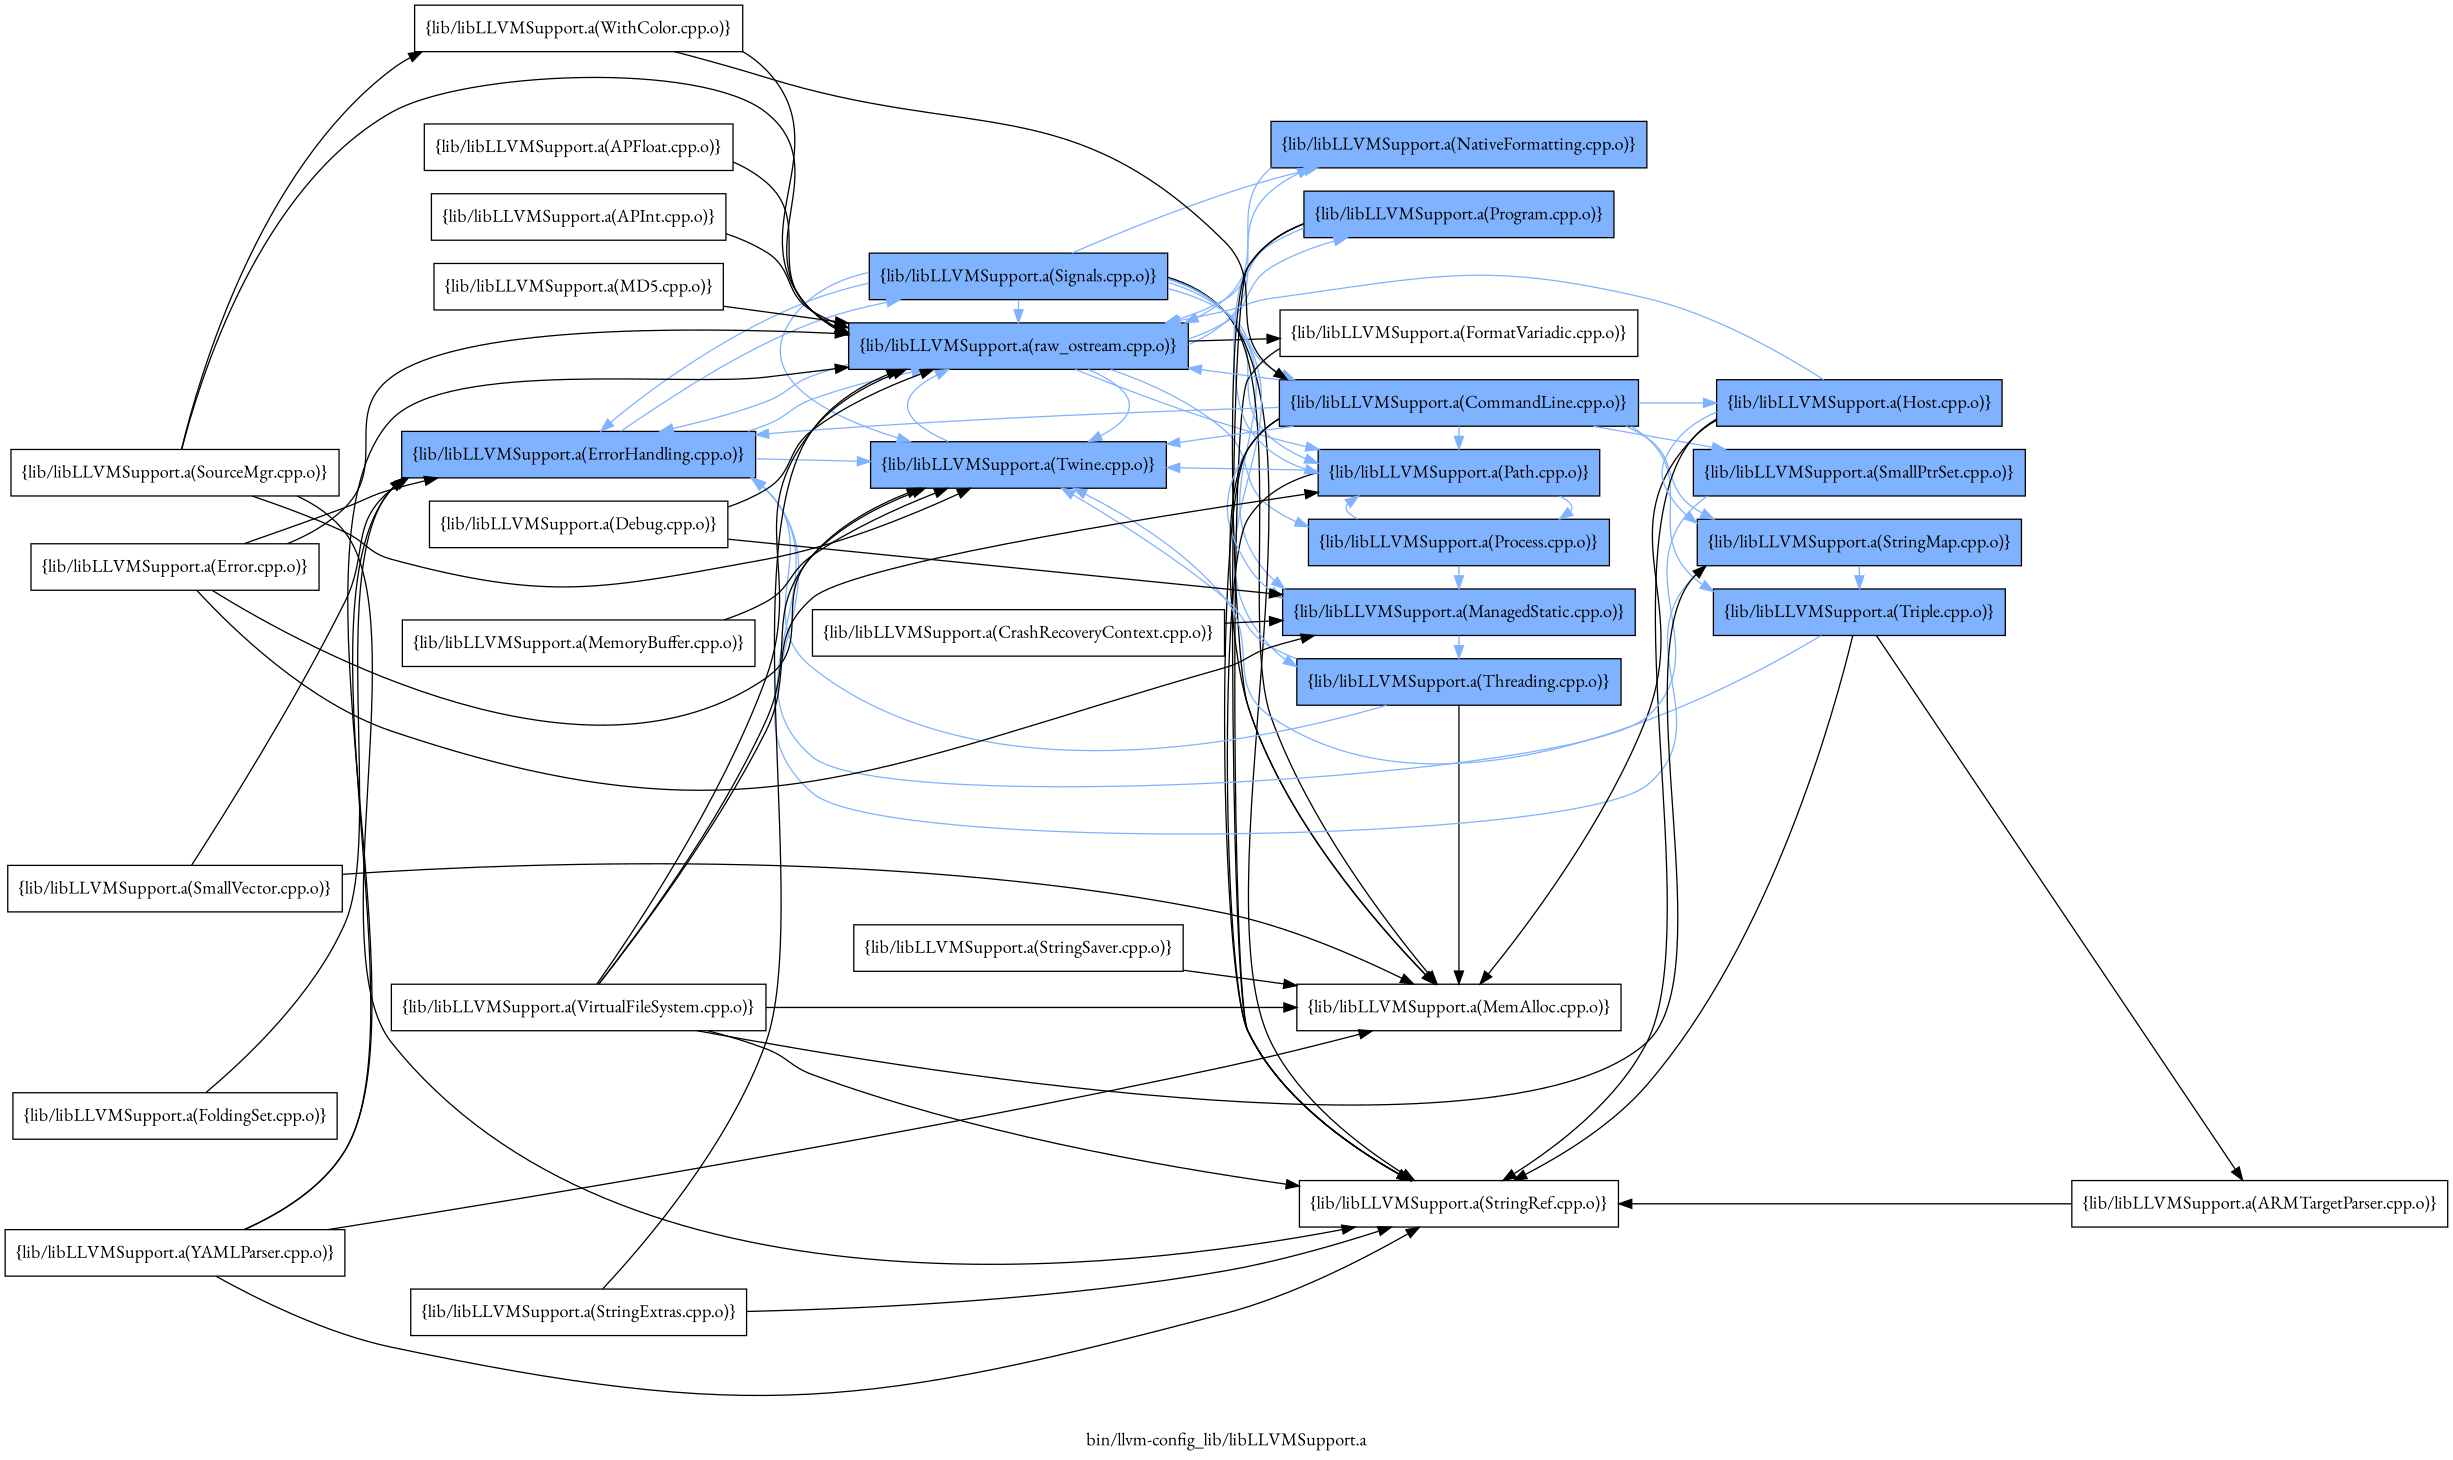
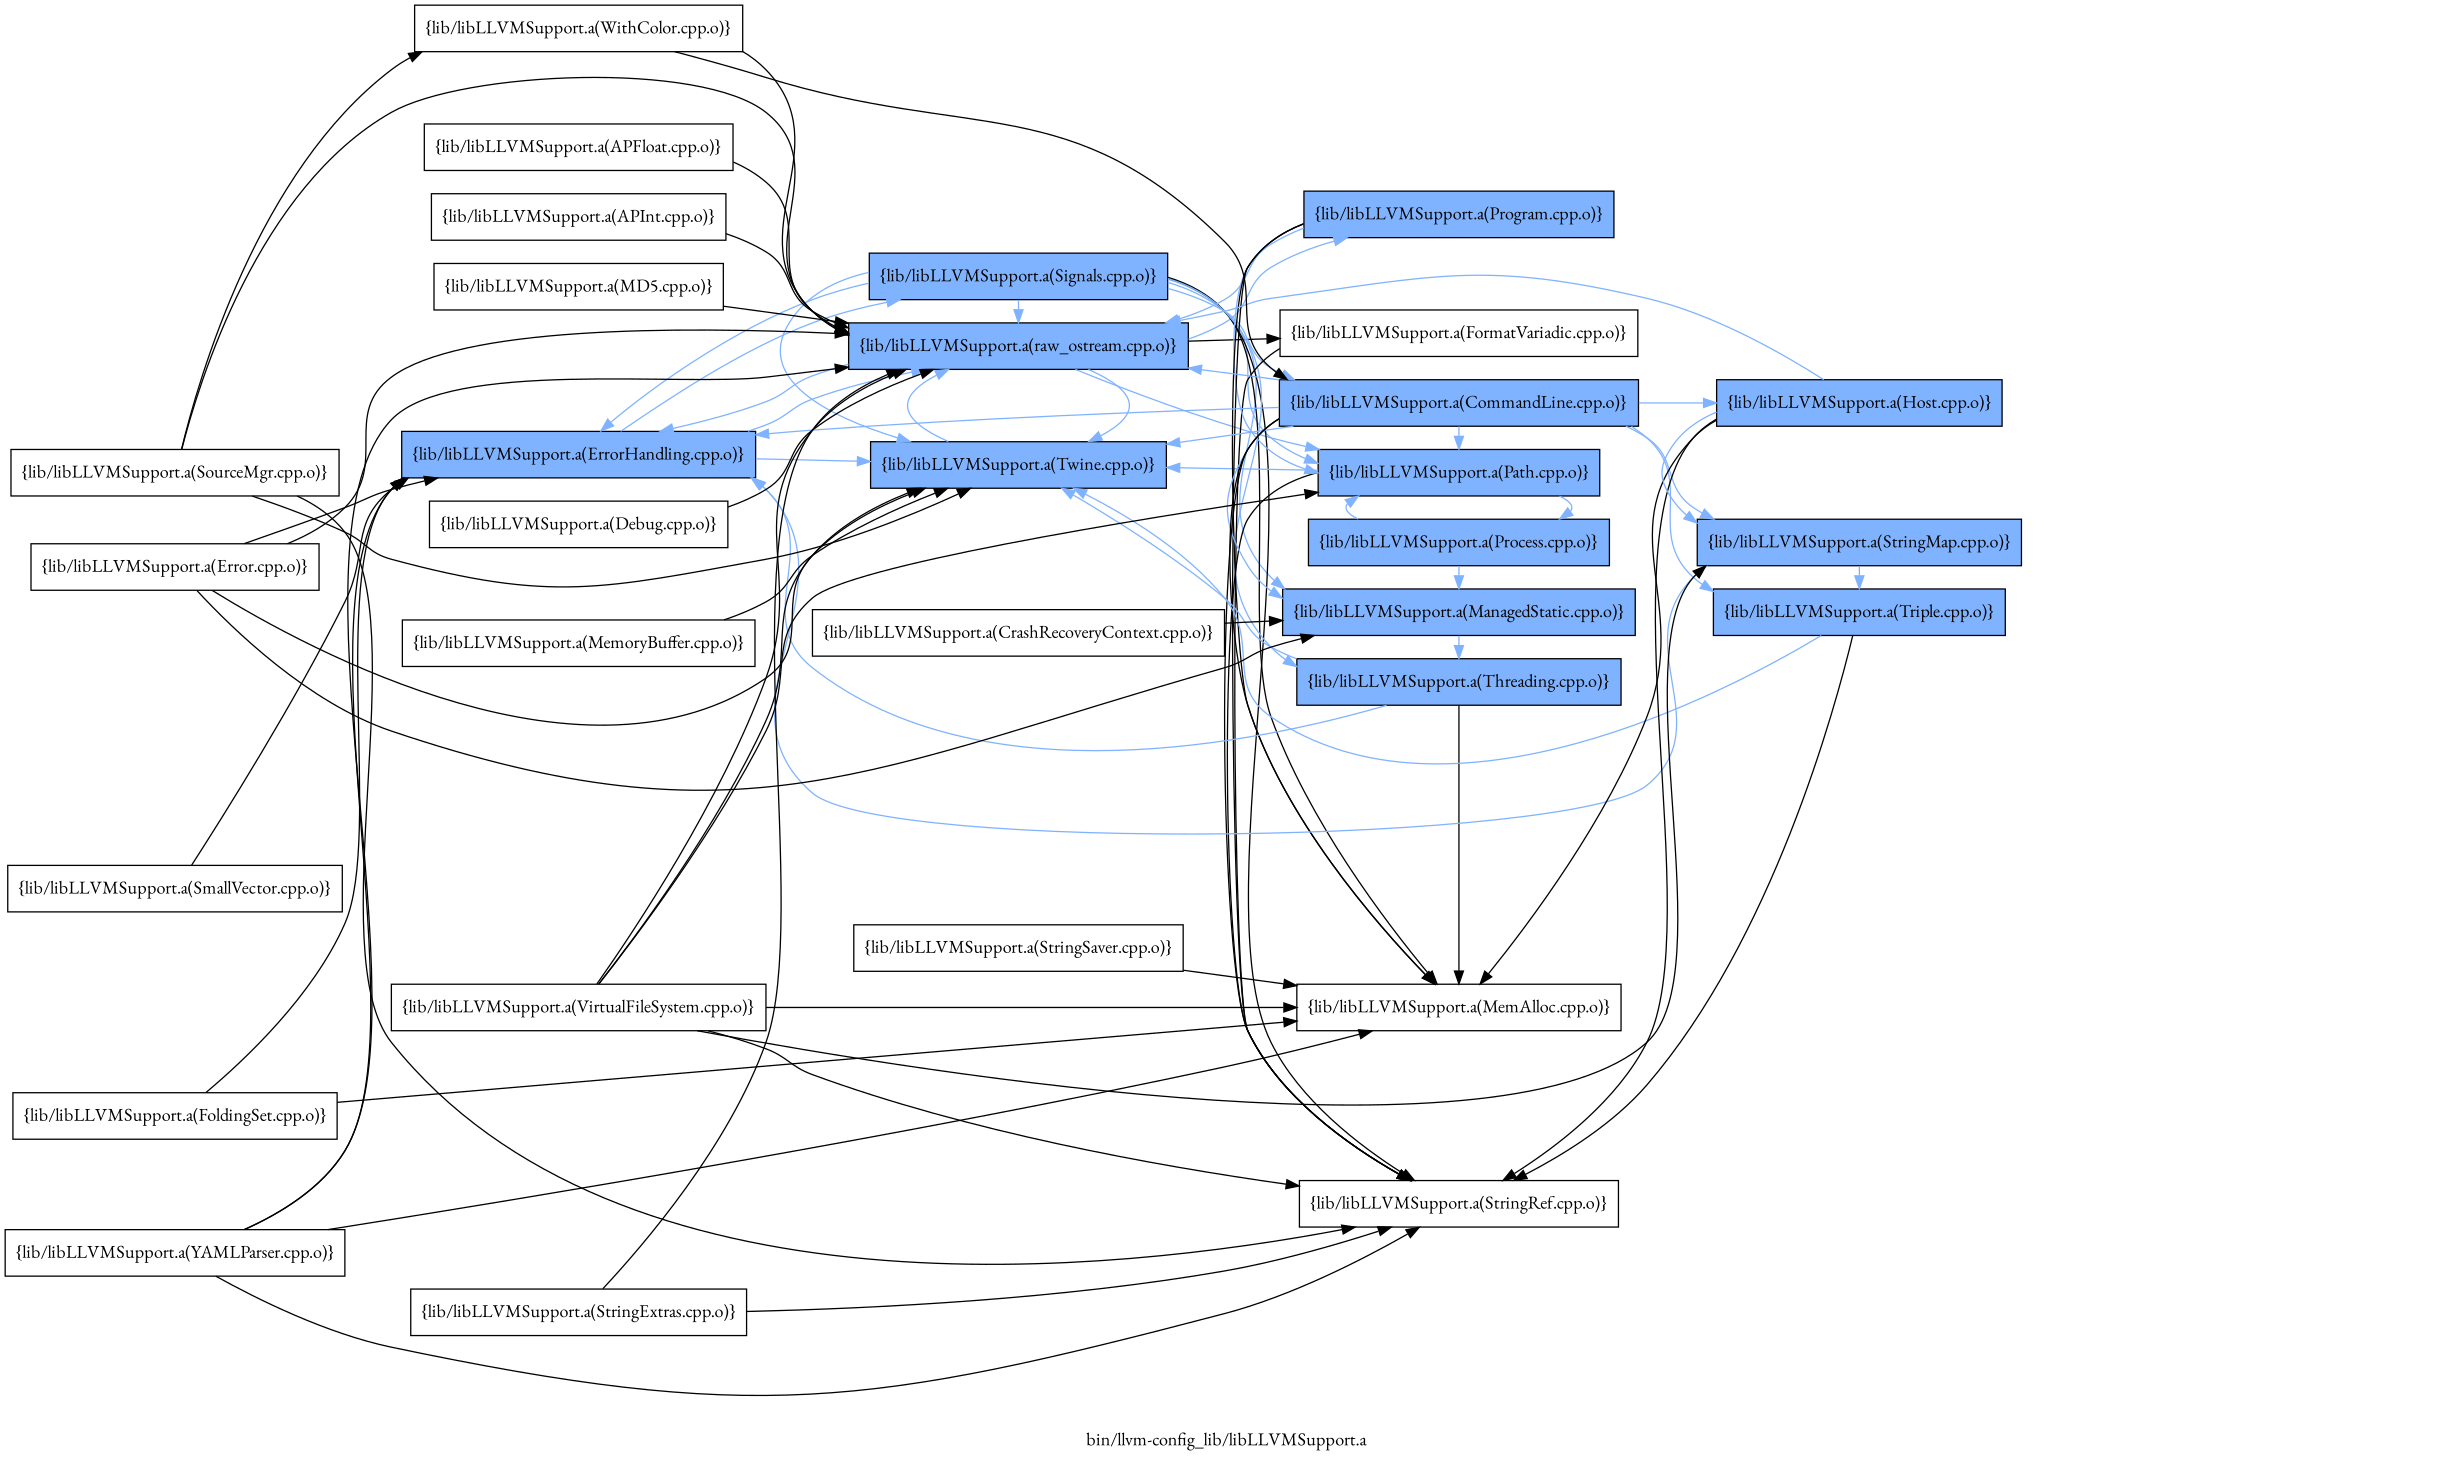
node "{lib/libLLVMSupport.a(NativeFormatting.cpp.o)}": removed
edge "{lib/libLLVMSupport.a(raw_ostream.cpp.o)}" -> "{lib/libLLVMSupport.a(Process.cpp.o)}": removed
node "{lib/libLLVMSupport.a(SmallPtrSet.cpp.o)}": removed
edge "{lib/libLLVMSupport.a(Debug.cpp.o)}" -> "{lib/libLLVMSupport.a(ManagedStatic.cpp.o)}": removed
edge "{lib/libLLVMSupport.a(SmallVector.cpp.o)}" -> "{lib/libLLVMSupport.a(MemAlloc.cpp.o)}": now "{lib/libLLVMSupport.a(FoldingSet.cpp.o)}" -> "{lib/libLLVMSupport.a(MemAlloc.cpp.o)}"
node "{lib/libLLVMSupport.a(ARMTargetParser.cpp.o)}": removed
